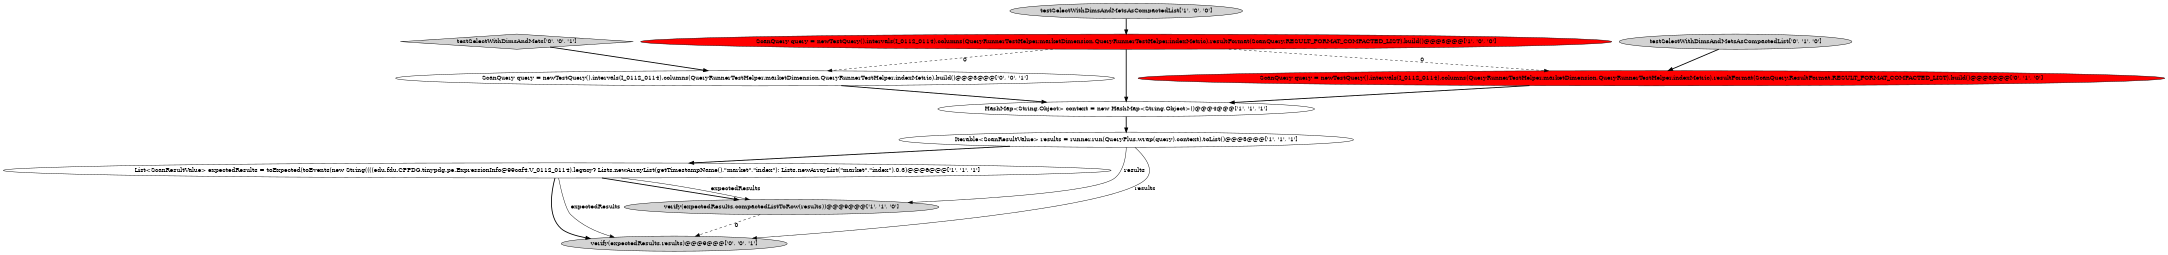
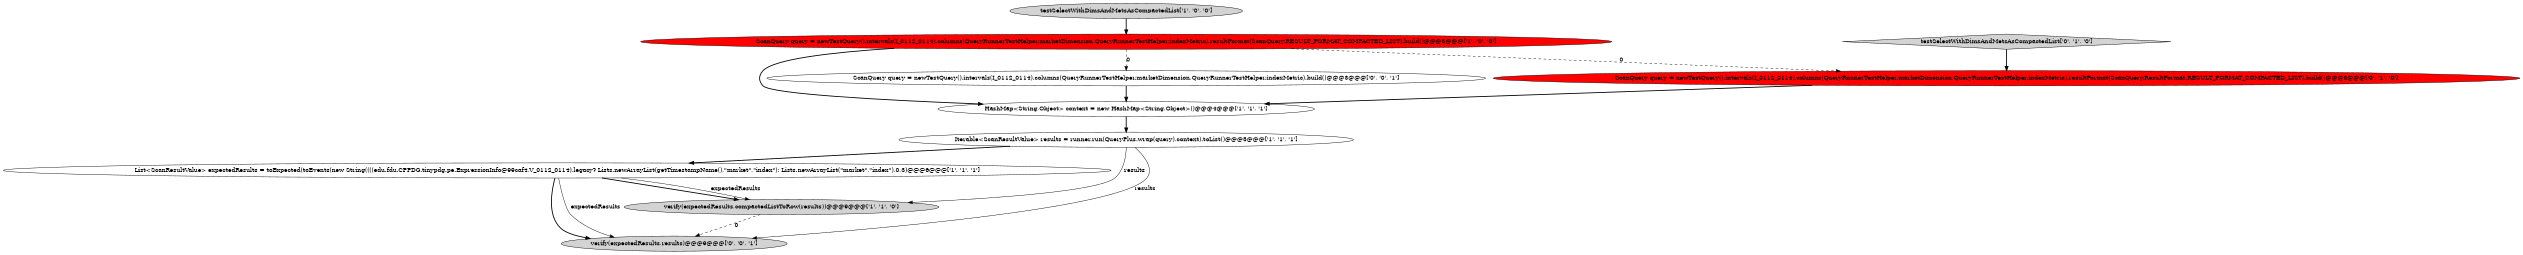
node "testSelectWithDimsAndMets['0', '0', '1']": removed
node "testSelectWithDimsAndMetsAsCompactedList['0', '1', '0']": shape ellipse -> diamond
